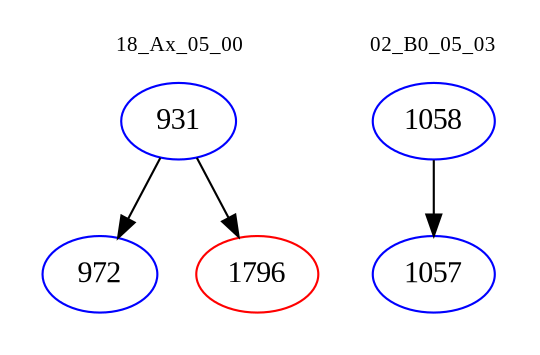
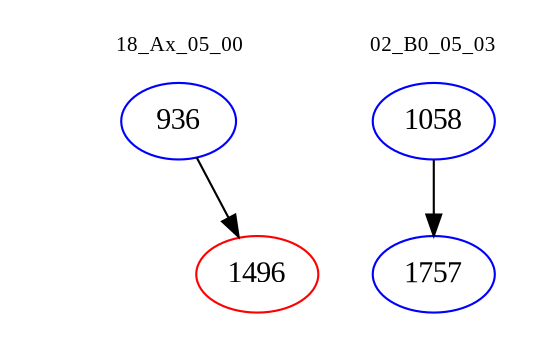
node "931": label "931" -> "936"
node "972": removed
node "1796": label "1796" -> "1496"
node "1057": label "1057" -> "1757"
